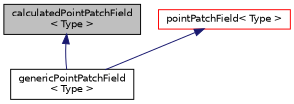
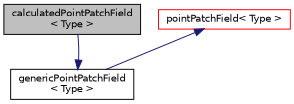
edge "genericPointPatchField < Type >" -> "calculatedPointPatchField < Type >": reversed
